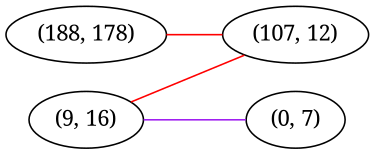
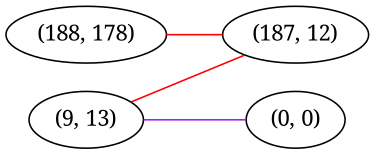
node "(107, 12)": label "(107, 12)" -> "(187, 12)"
node "(9, 16)": label "(9, 16)" -> "(9, 13)"
node "(0, 7)": label "(0, 7)" -> "(0, 0)"
